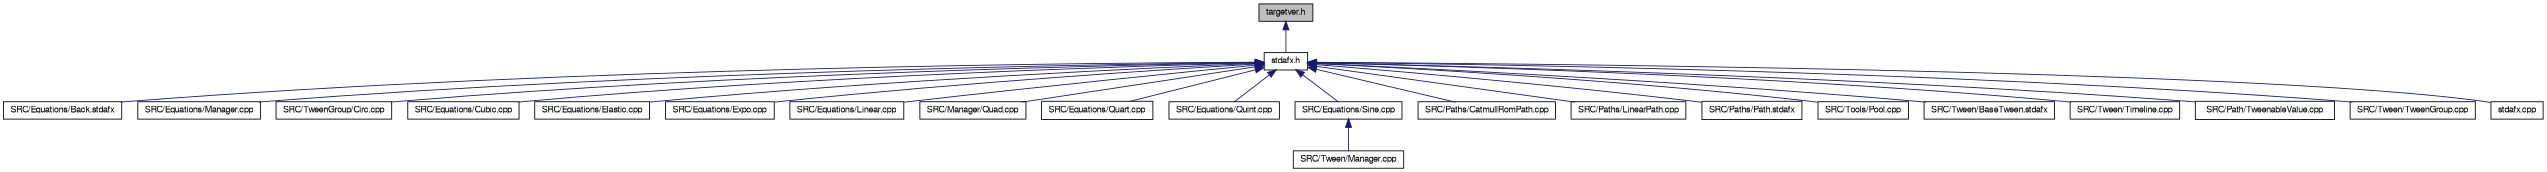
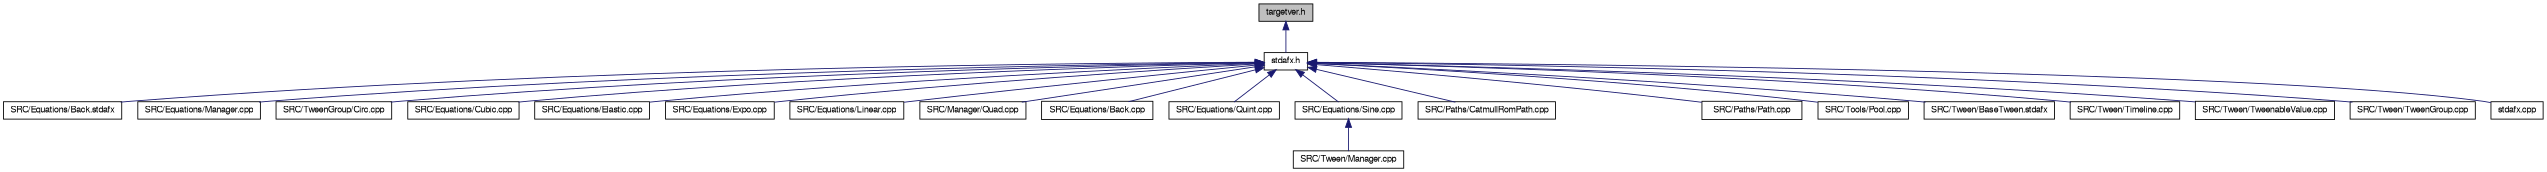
node "SRC/Equations/Quart.cpp": label "SRC/Equations/Quart.cpp" -> "SRC/Equations/Back.cpp"
node "SRC/Paths/LinearPath.cpp": removed
node "SRC/Paths/Path.stdafx": label "SRC/Paths/Path.stdafx" -> "SRC/Paths/Path.cpp"
node "SRC/Path/TweenableValue.cpp": label "SRC/Path/TweenableValue.cpp" -> "SRC/Tween/TweenableValue.cpp"
